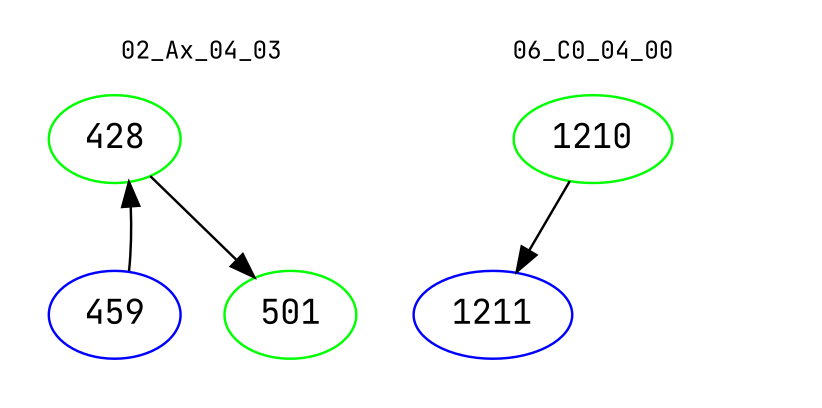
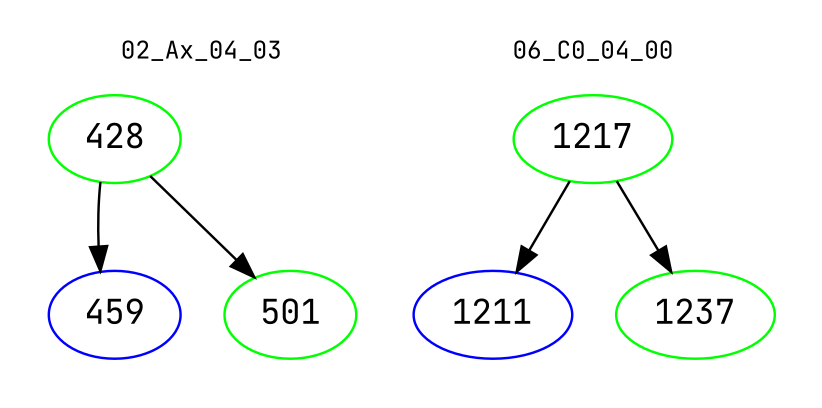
node "1210": label "1210" -> "1217"
edge "459" -> "428": reversed
node "1237": added
